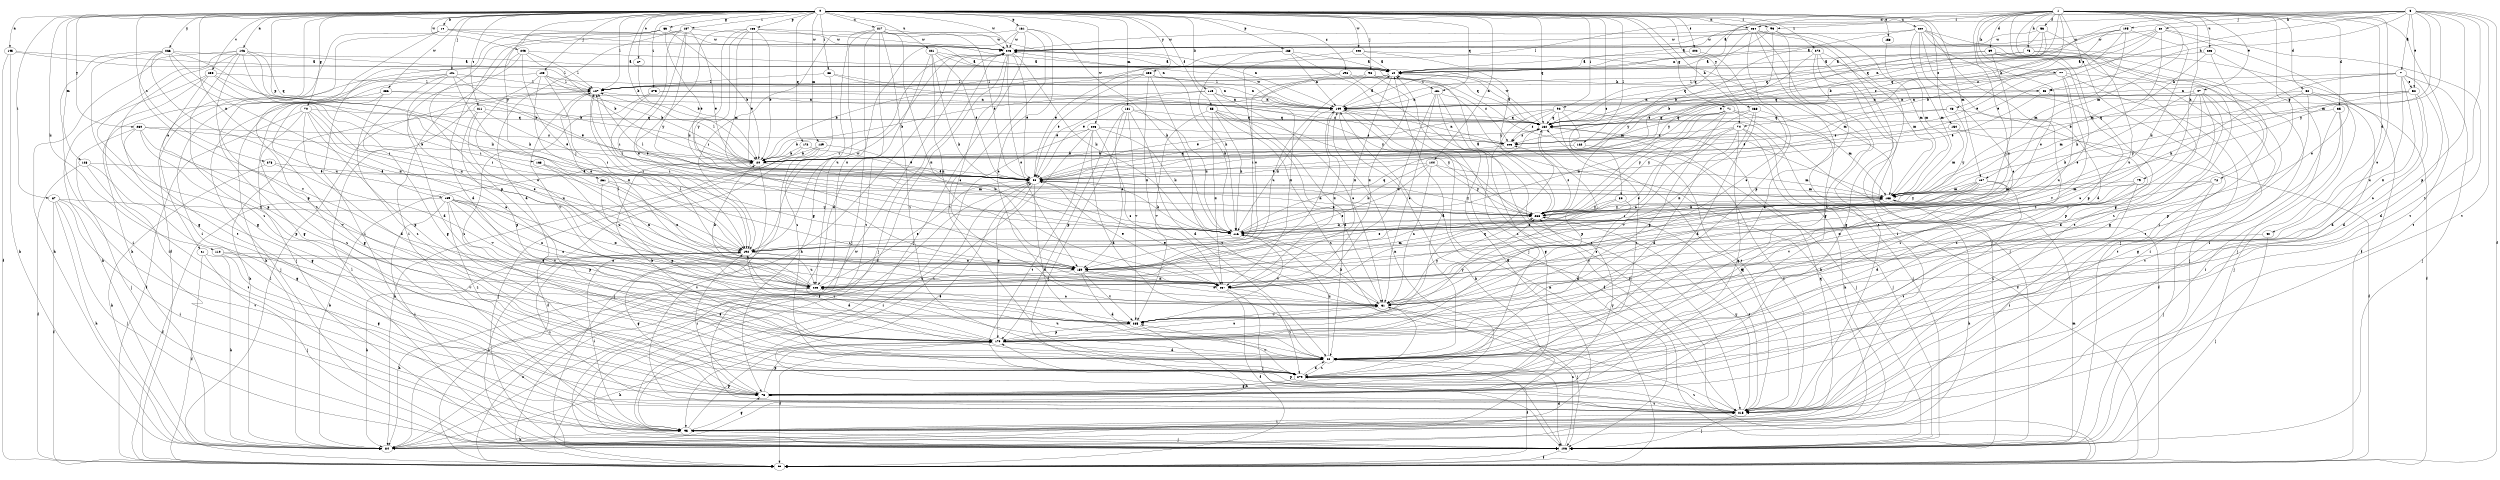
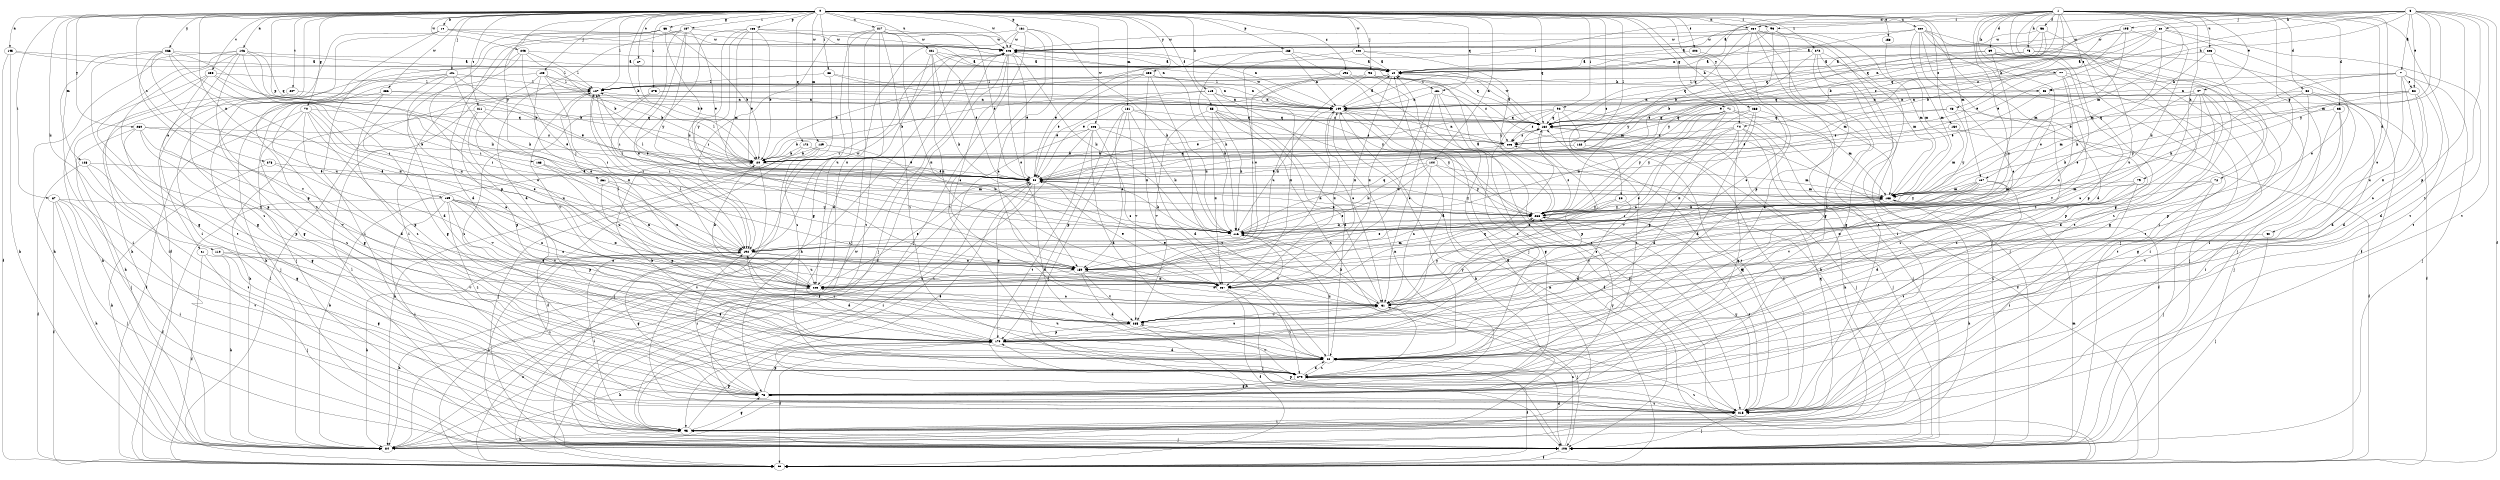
node "207": added
